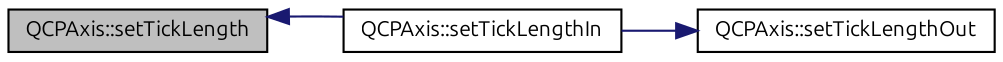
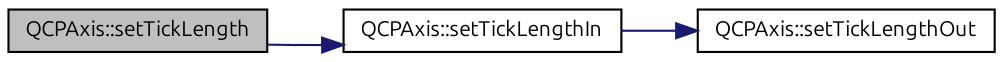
edge "QCPAxis::setTickLengthIn" -> "QCPAxis::setTickLength": reversed
